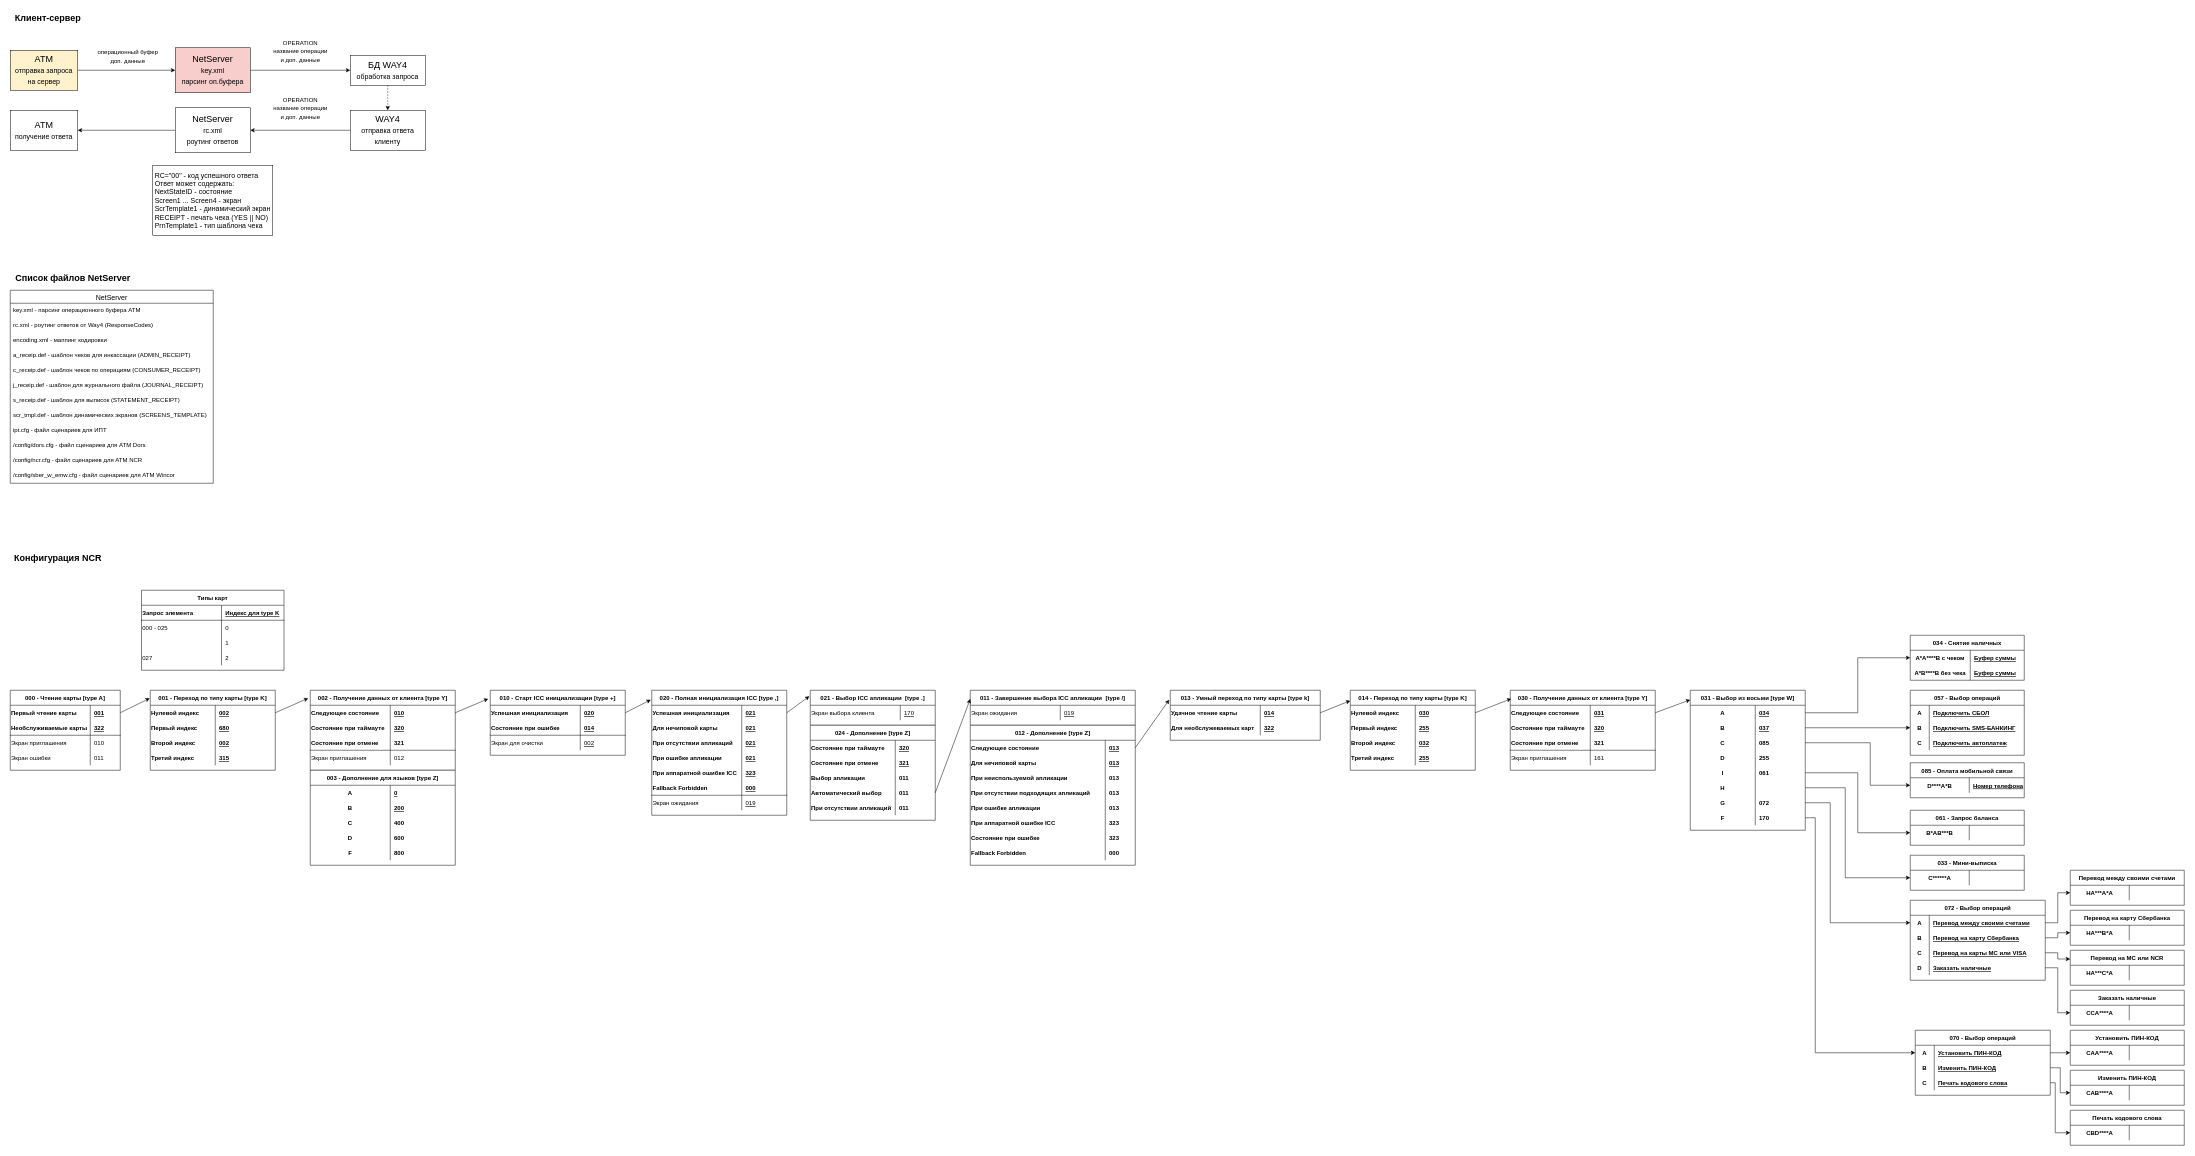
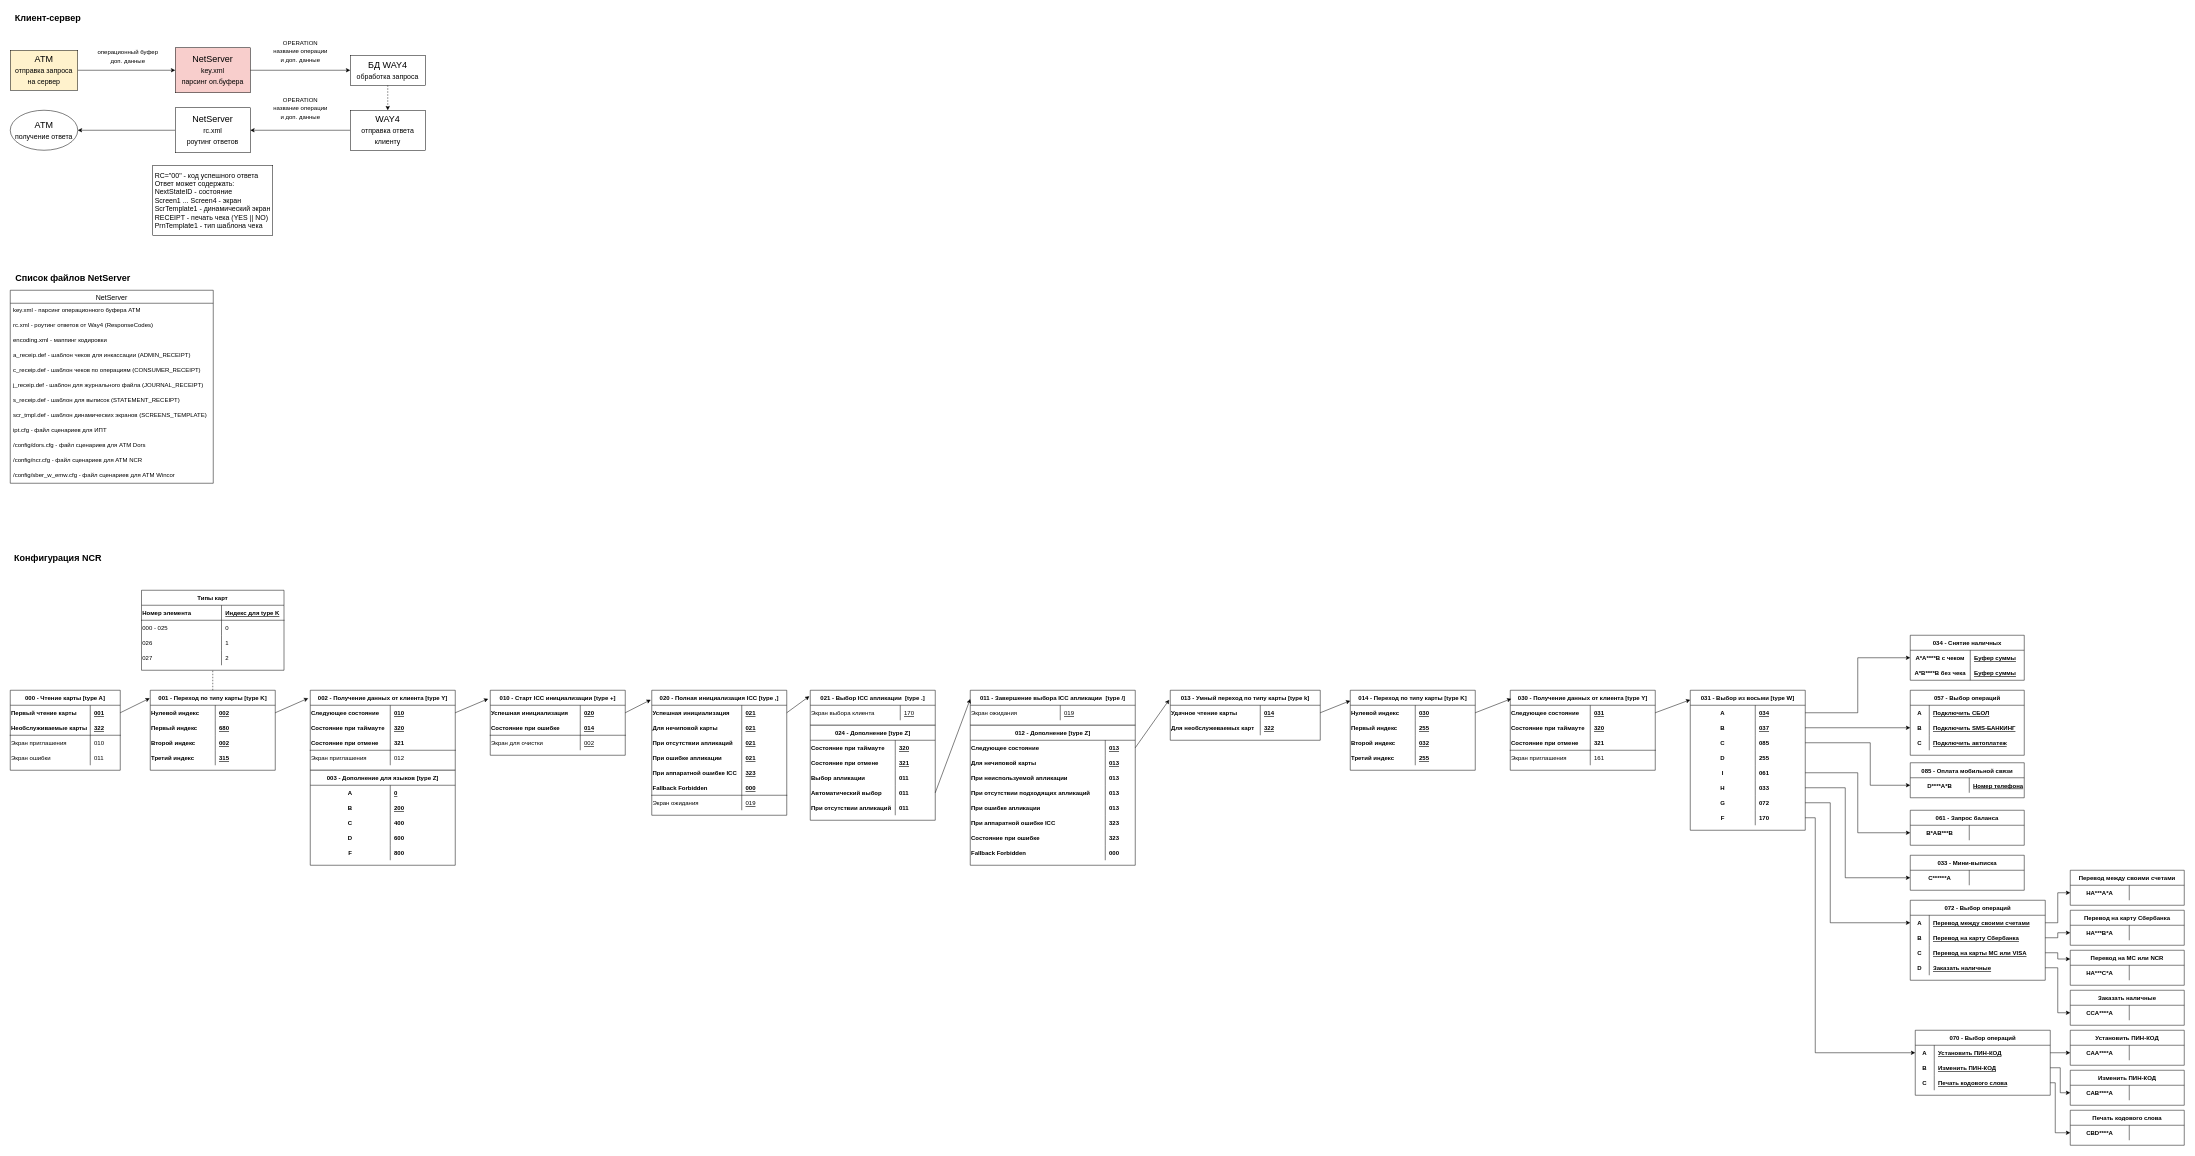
node "ATM получение ответа": shape rectangle -> ellipse
node "Запрос элемента": label "Запрос элемента" -> "Номер элемента"
node "026": added
edge "Типы карт" -- "001 - Переход по типу карты [type K]": added
node "033": added
